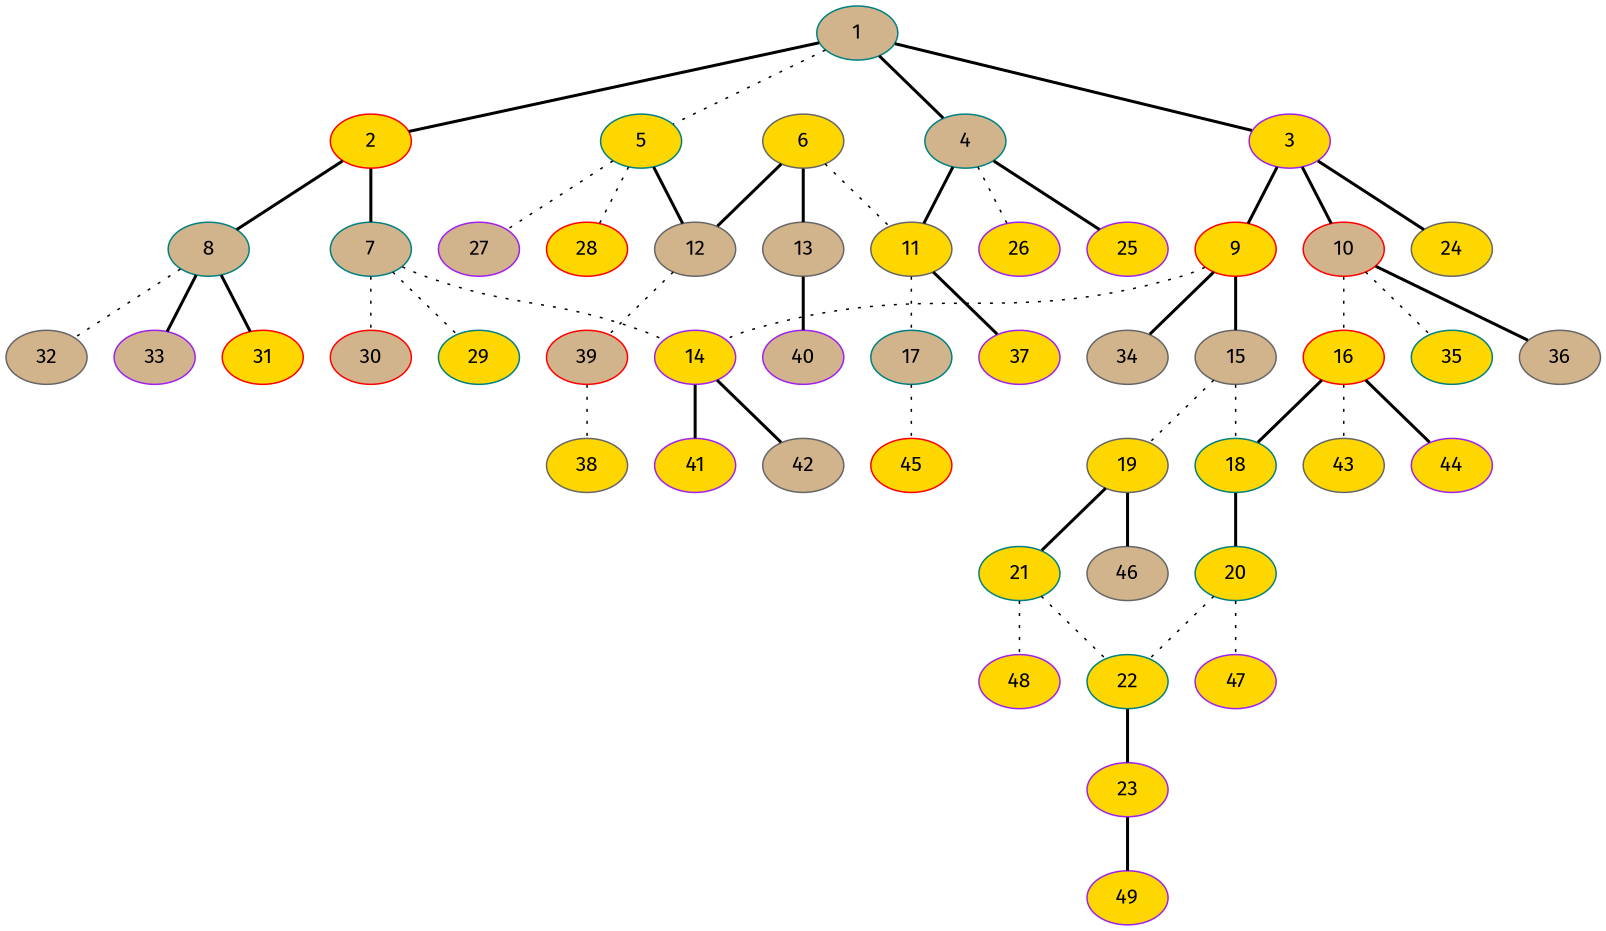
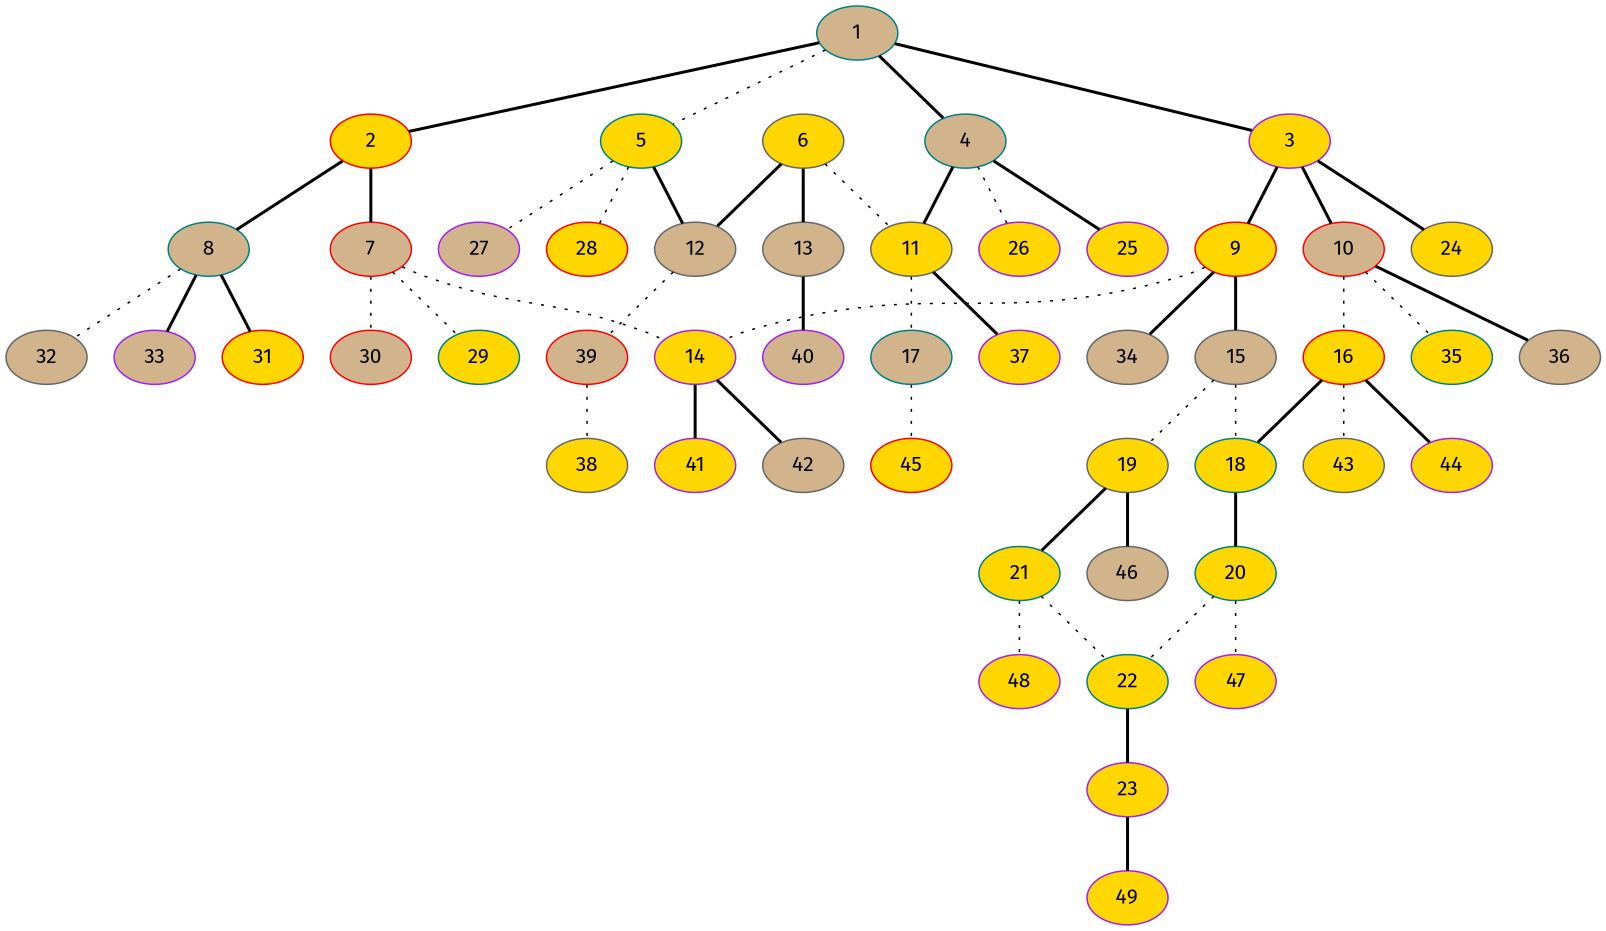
node "7": color teal -> red
